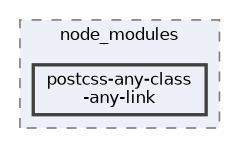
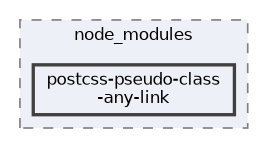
node "postcss-any-class -any-link": label "postcss-any-class -any-link" -> "postcss-pseudo-class -any-link"
